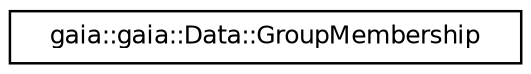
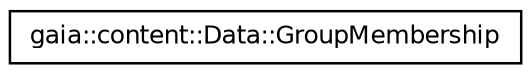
node "gaia::gaia::Data::GroupMembership": label "gaia::gaia::Data::GroupMembership" -> "gaia::content::Data::GroupMembership"
